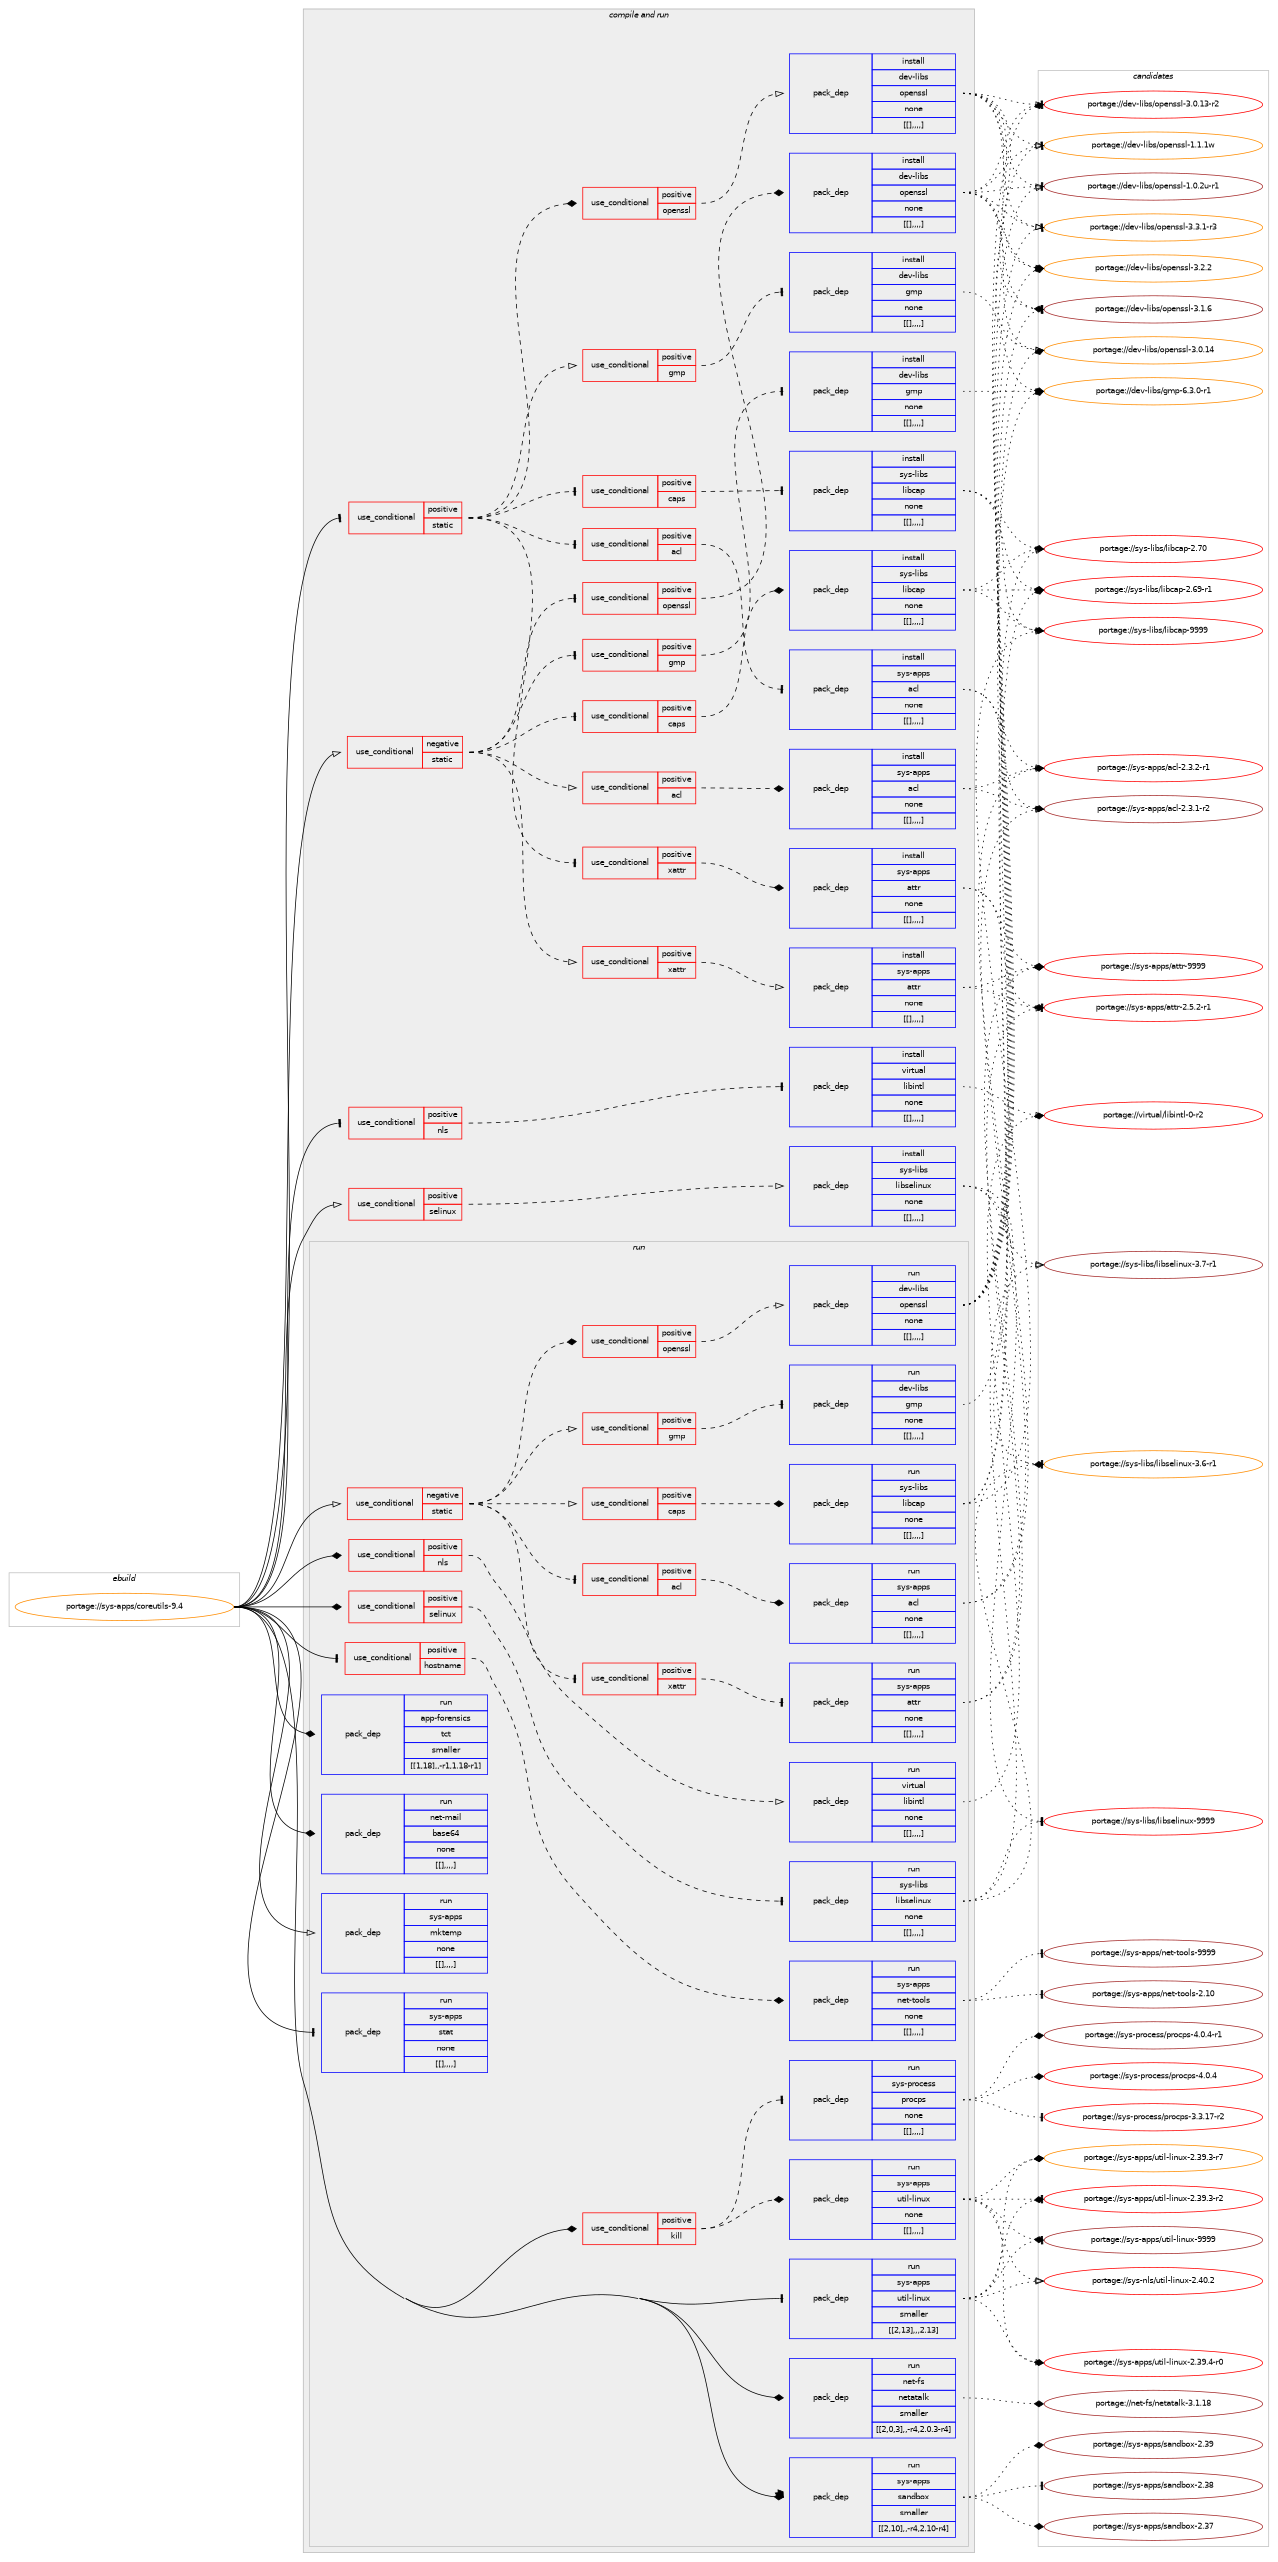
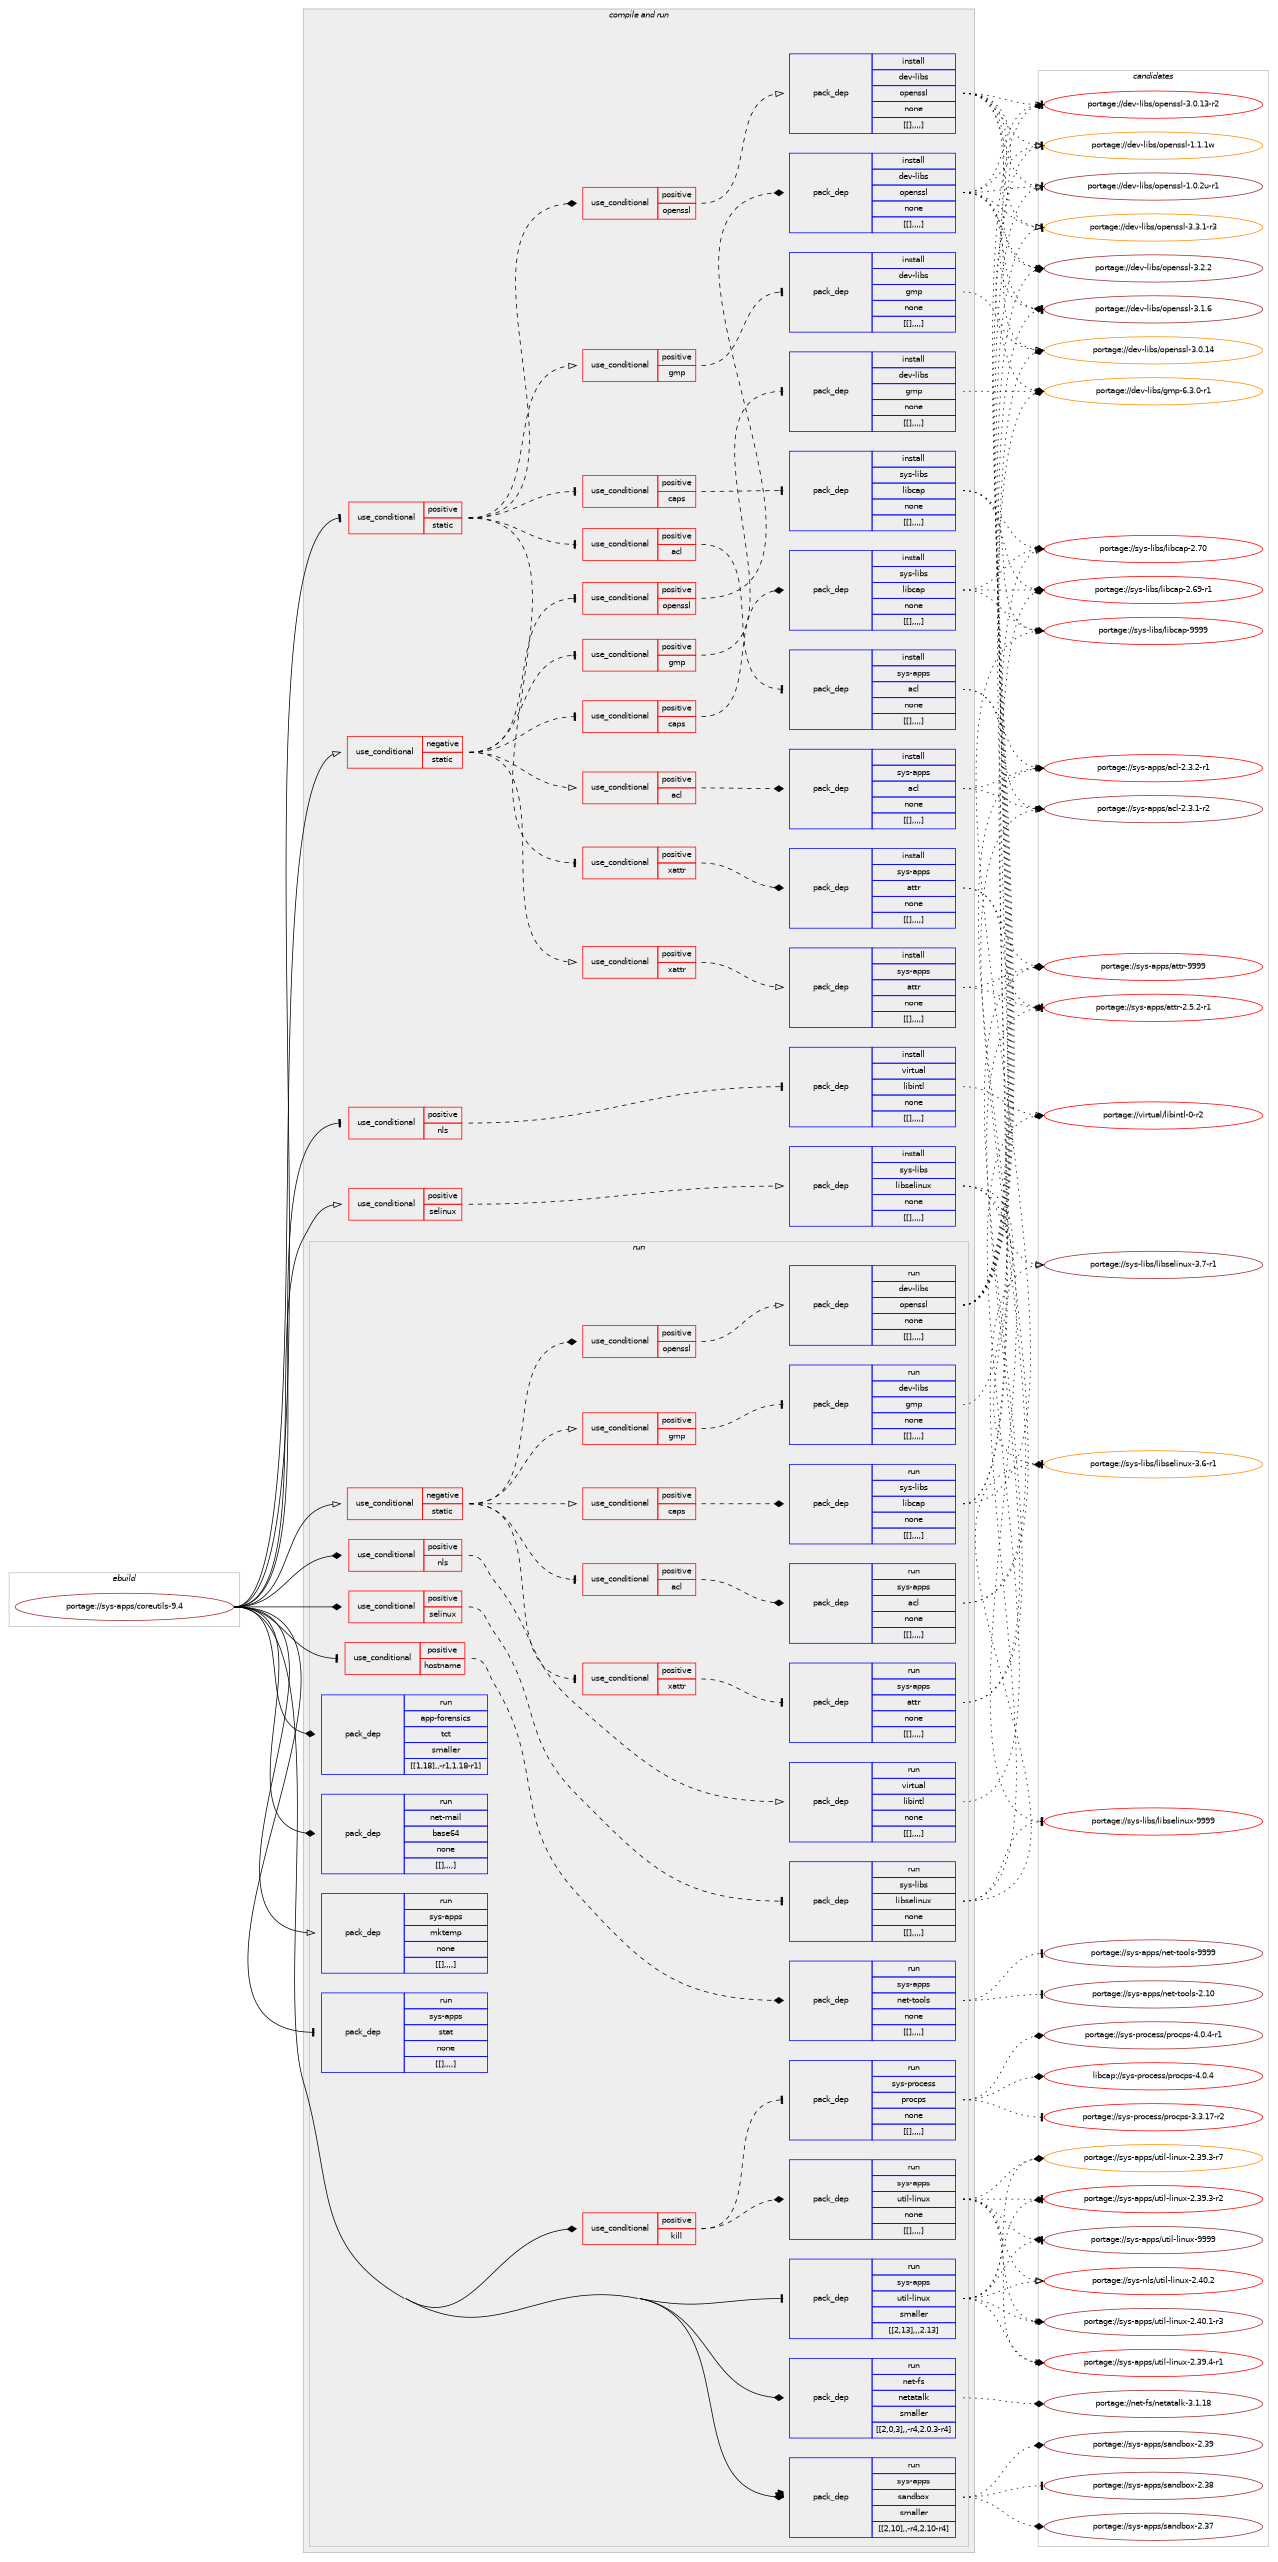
node "portage://dev-libs/openssl-3.2.2": color darkorange -> brown
node "portage://sys-apps/coreutils-9.4": color darkorange -> brown
node "portage://sys-process/procps-4.0.4": label "portage://sys-process/procps-4.0.4" -> "libcap://sys-process/procps-4.0.4"
node "portage://sys-apps/util-linux-2.40.1-r3": added
node "portage://sys-apps/util-linux-2.39.4-r0": label "portage://sys-apps/util-linux-2.39.4-r0" -> "portage://sys-apps/util-linux-2.39.4-r1"
